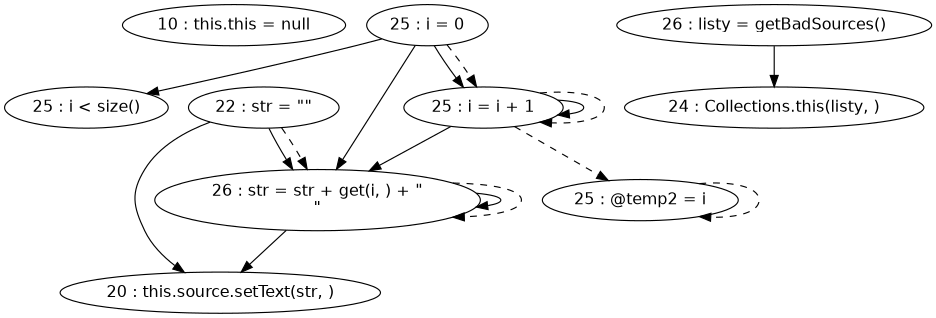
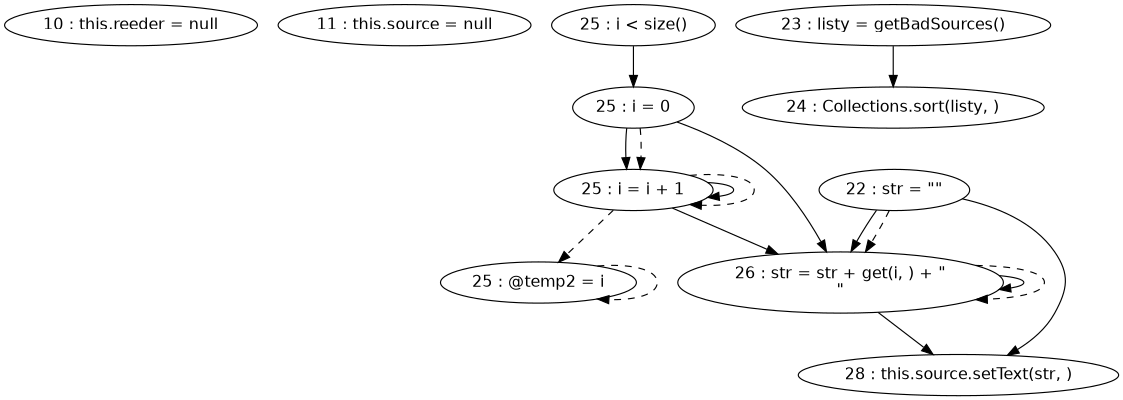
node "10 : this.this = null": label "10 : this.this = null" -> "10 : this.reeder = null"
node "11 : this.source = null": added
node "26 : listy = getBadSources()": label "26 : listy = getBadSources()" -> "23 : listy = getBadSources()"
edge "25 : i = 0" -> "25 : i < size()": reversed
node "24 : Collections.this(listy, )": label "24 : Collections.this(listy, )" -> "24 : Collections.sort(listy, )"
node "20 : this.source.setText(str, )": label "20 : this.source.setText(str, )" -> "28 : this.source.setText(str, )"
